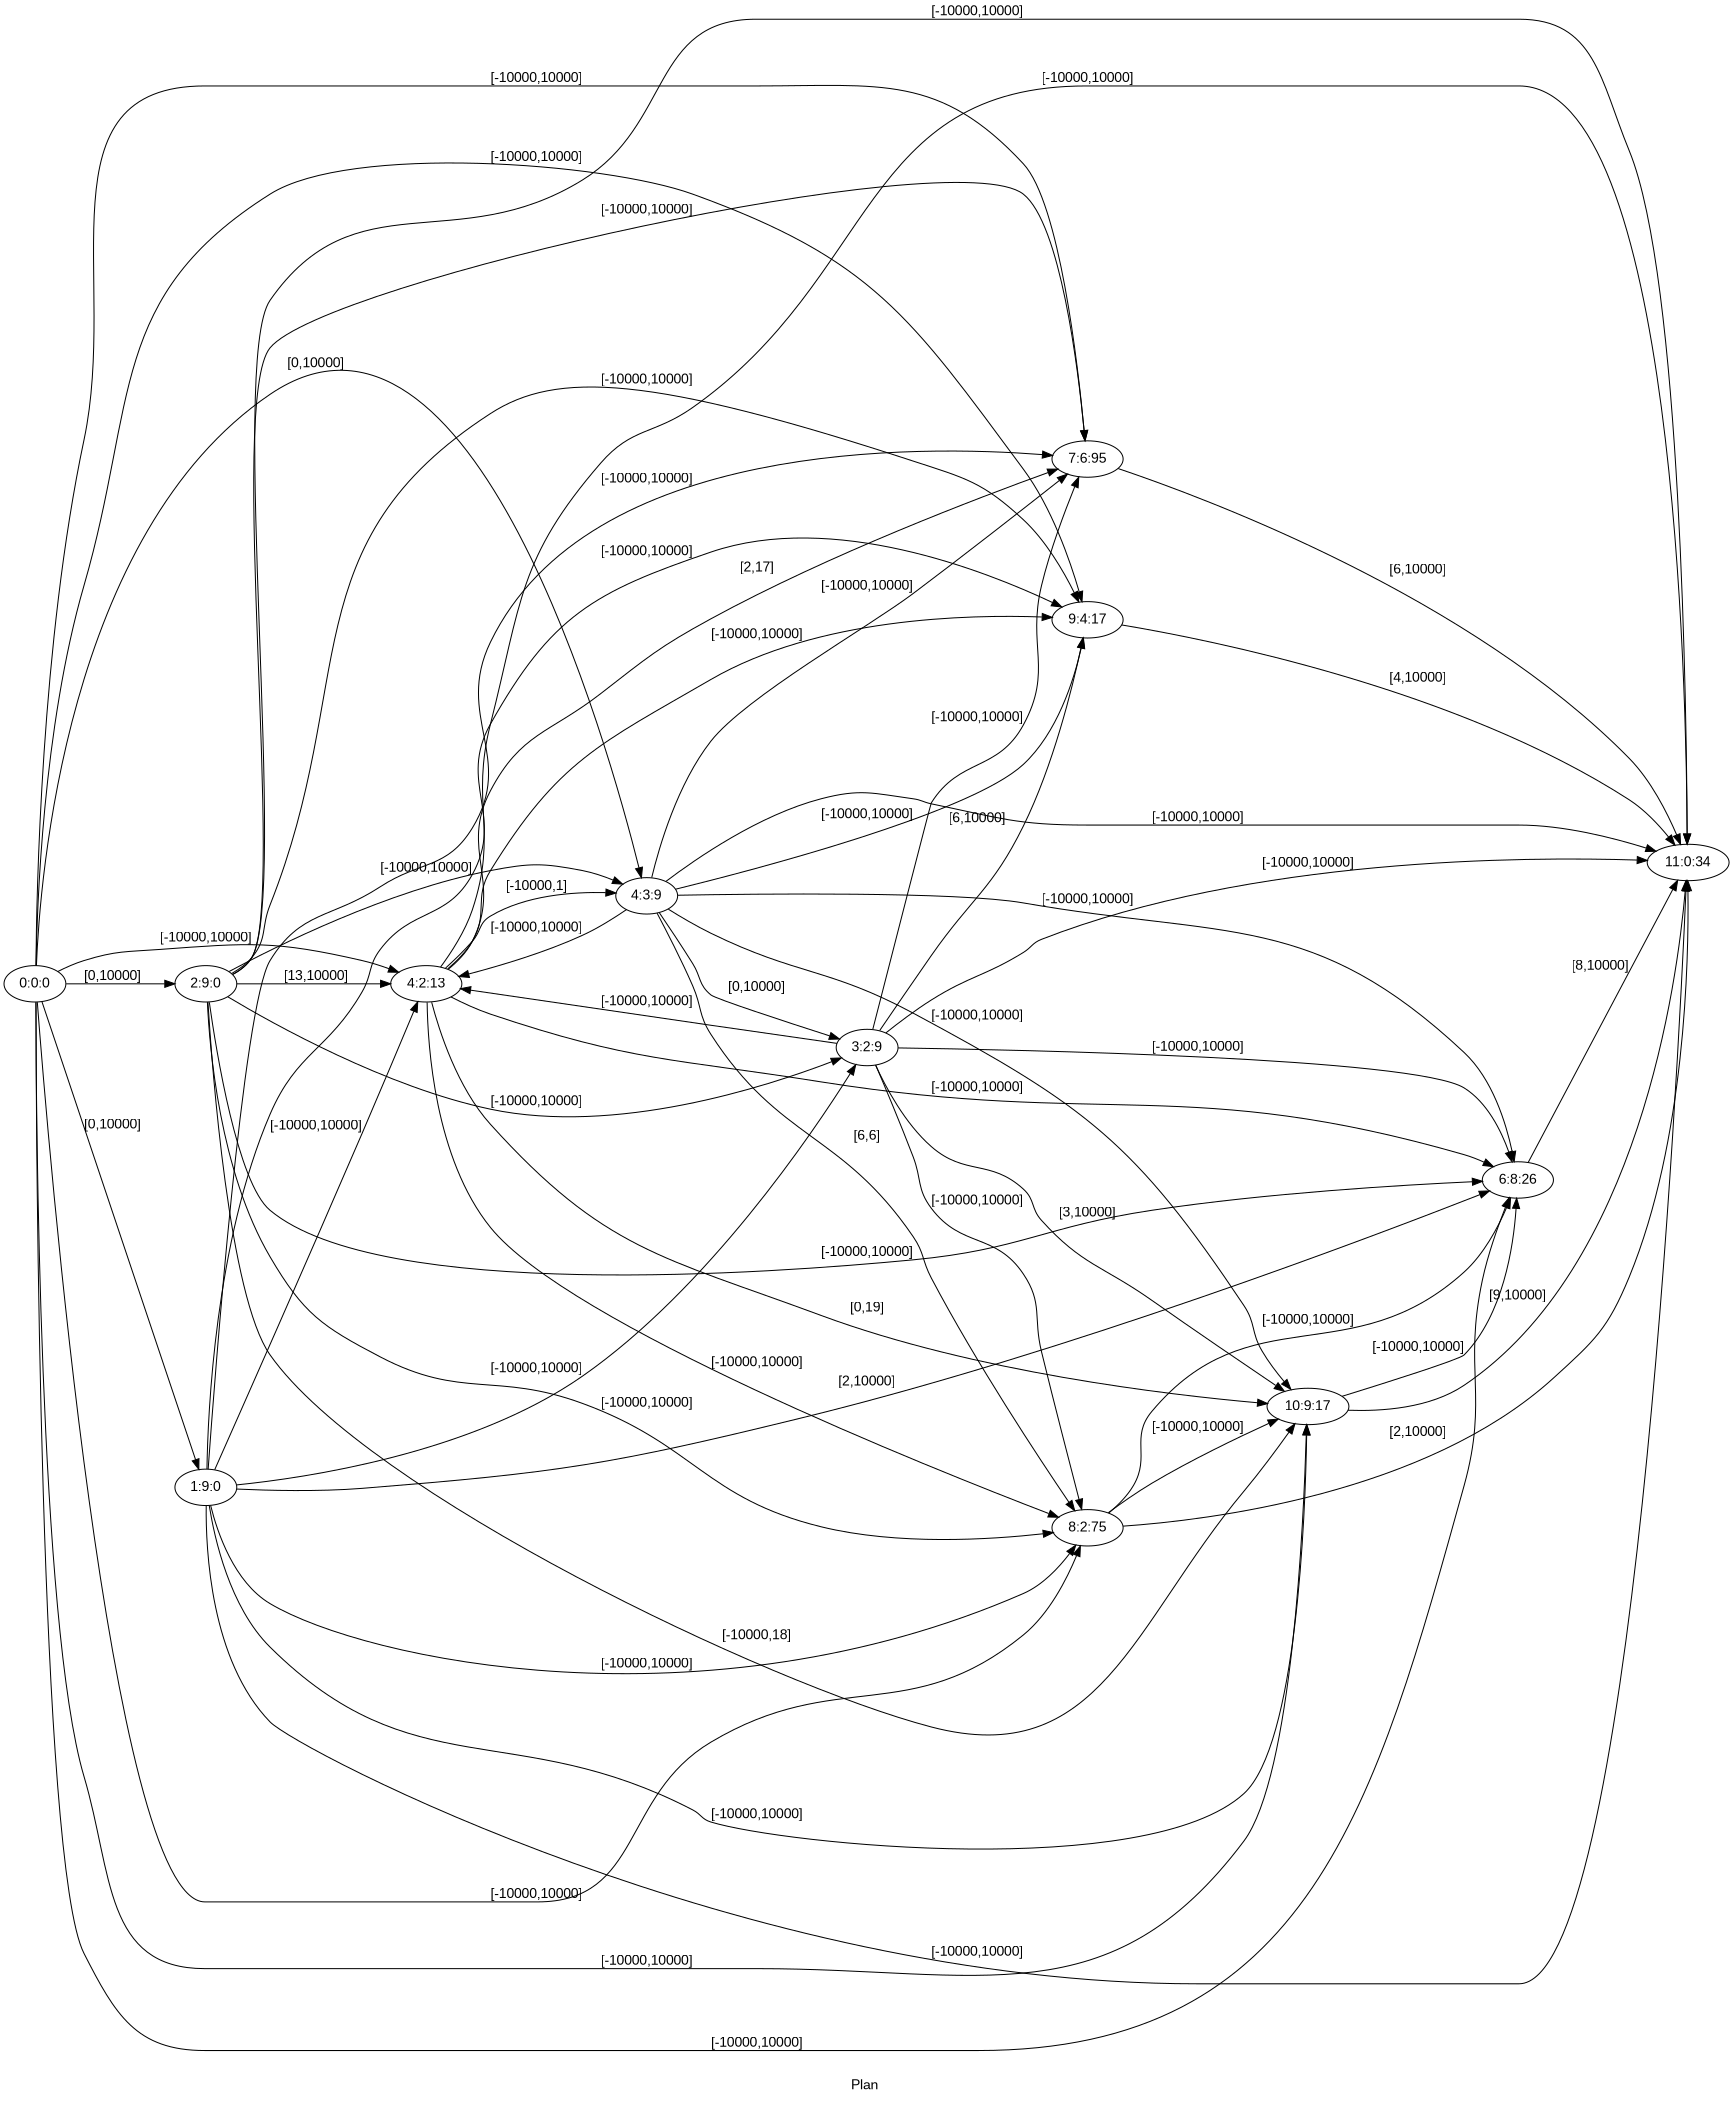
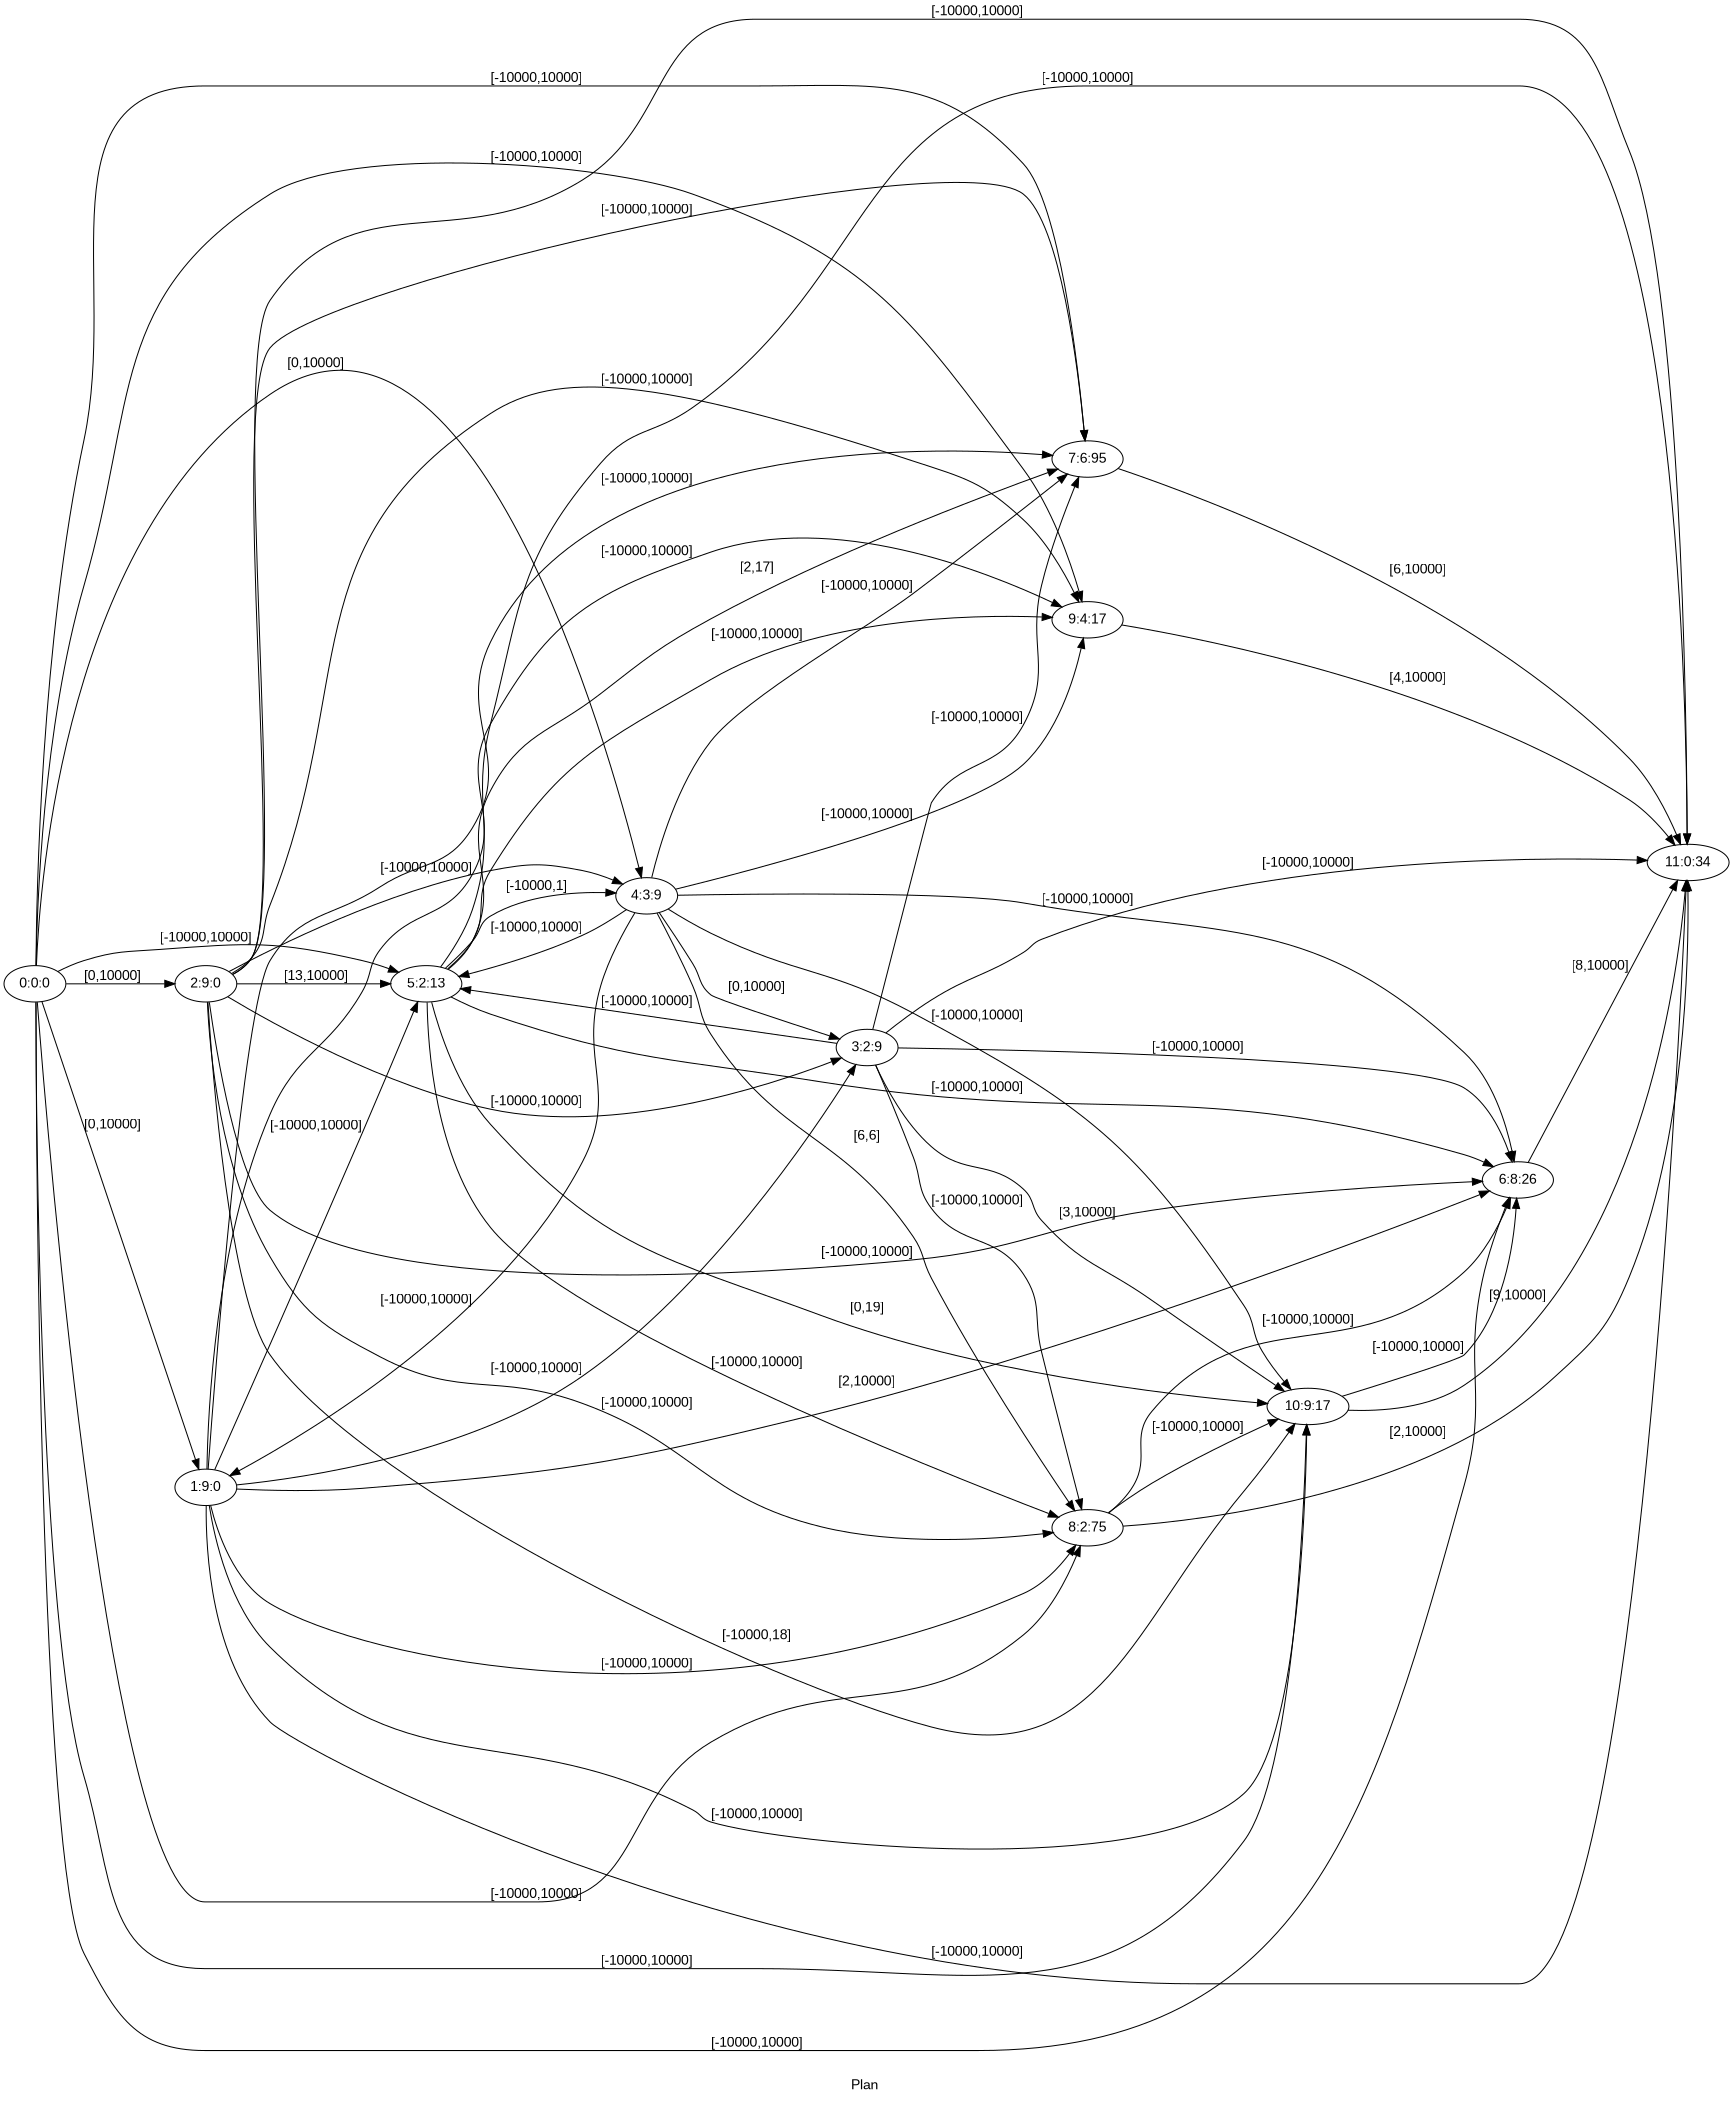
edge "4:3:9" -> "11:0:34": now "4:3:9" -> "1:9:0"
edge "3:2:9" -> "9:4:17": removed, label "[6,10000]"
node "4:2:13": label "4:2:13" -> "5:2:13"
